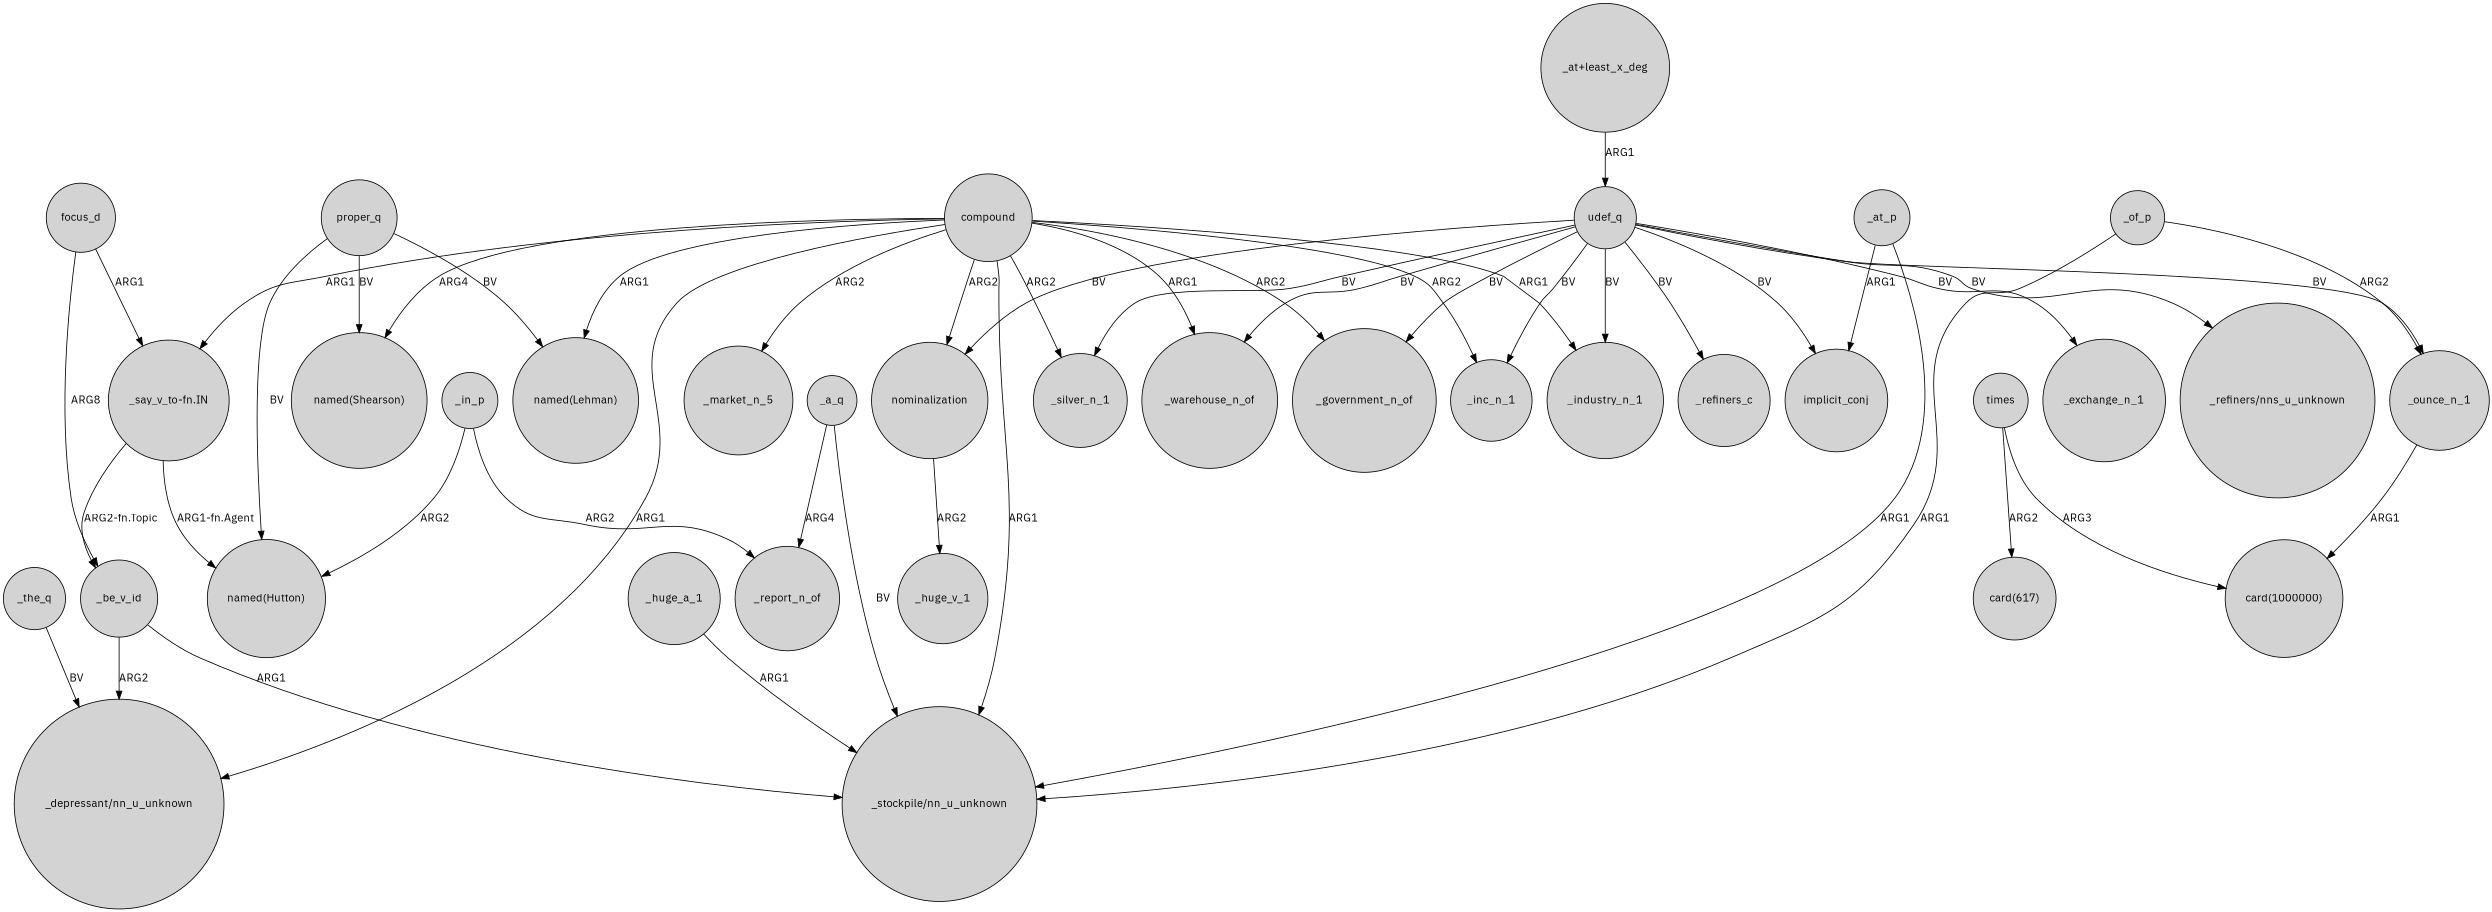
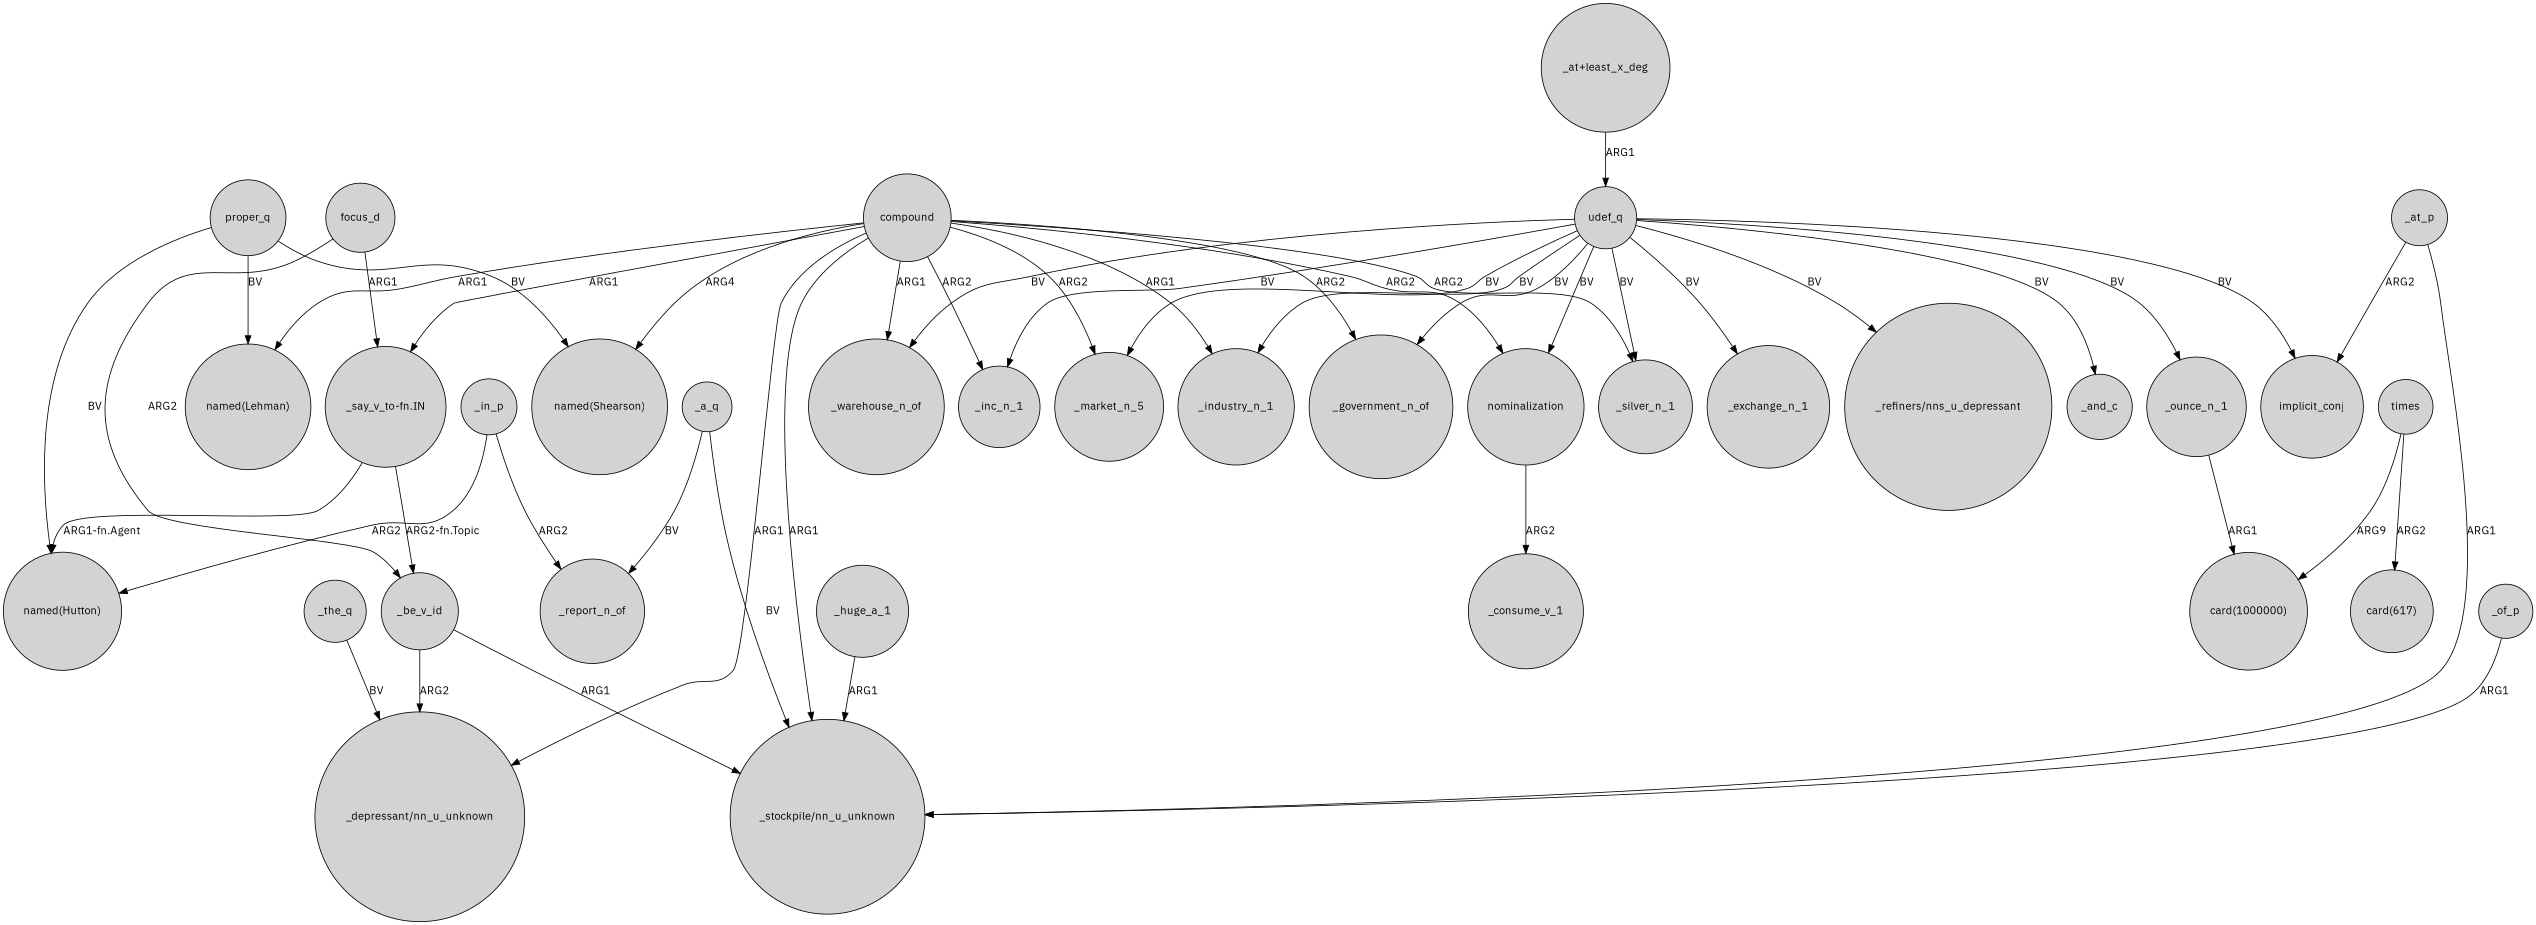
edge "_of_p" -> "_ounce_n_1": removed, label "ARG2"
edge "_at_p" -> "implicit_conj": label "ARG1" -> "ARG2"
edge "udef_q" -> "_market_n_5": added, label "BV"
edge "focus_d" -> "_be_v_id": label "ARG8" -> "ARG2"
node "_refiners_c": label "_refiners_c" -> "_and_c"
node "_refiners/nns_u_unknown": label "_refiners/nns_u_unknown" -> "_refiners/nns_u_depressant"
edge "_a_q" -> "_report_n_of": label "ARG4" -> "BV"
edge "times" -> "card(1000000)": label "ARG3" -> "ARG9"
node "_huge_v_1": label "_huge_v_1" -> "_consume_v_1"
